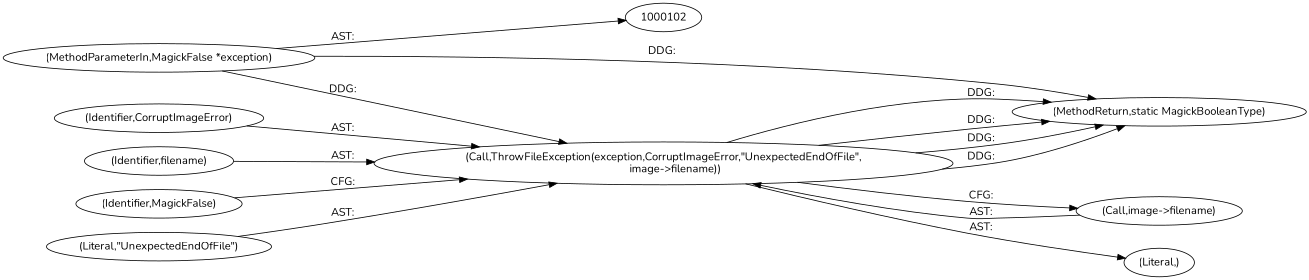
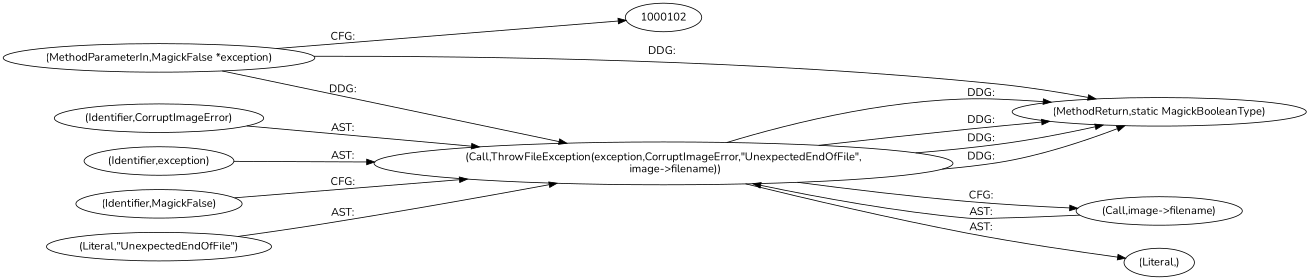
edge "(MethodParameterIn,MagickFalse *exception)" -> "1000102": label "AST: " -> "CFG: "
node "(Identifier,filename)": label "(Identifier,filename)" -> "(Identifier,exception)"
